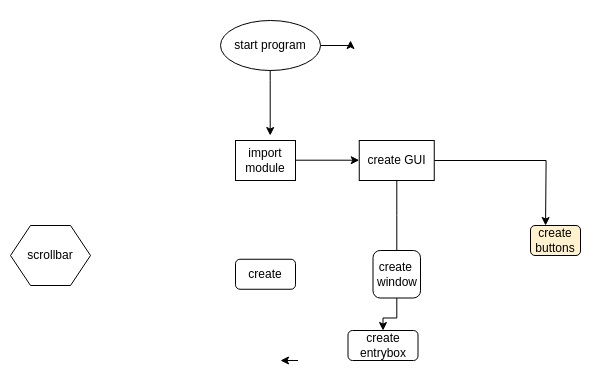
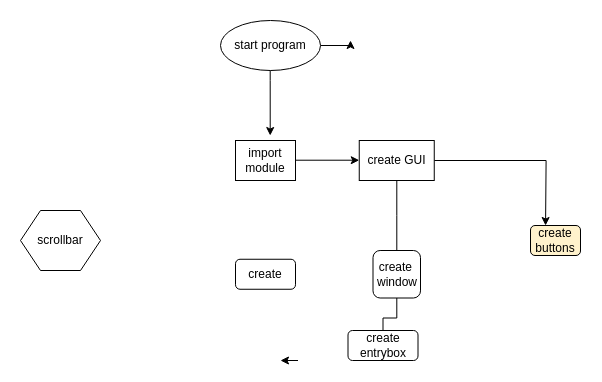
node "scrollbar": moved (51, 256) -> (61, 241)
edge "create window" -> "create entrybox": arrowhead classic -> none
